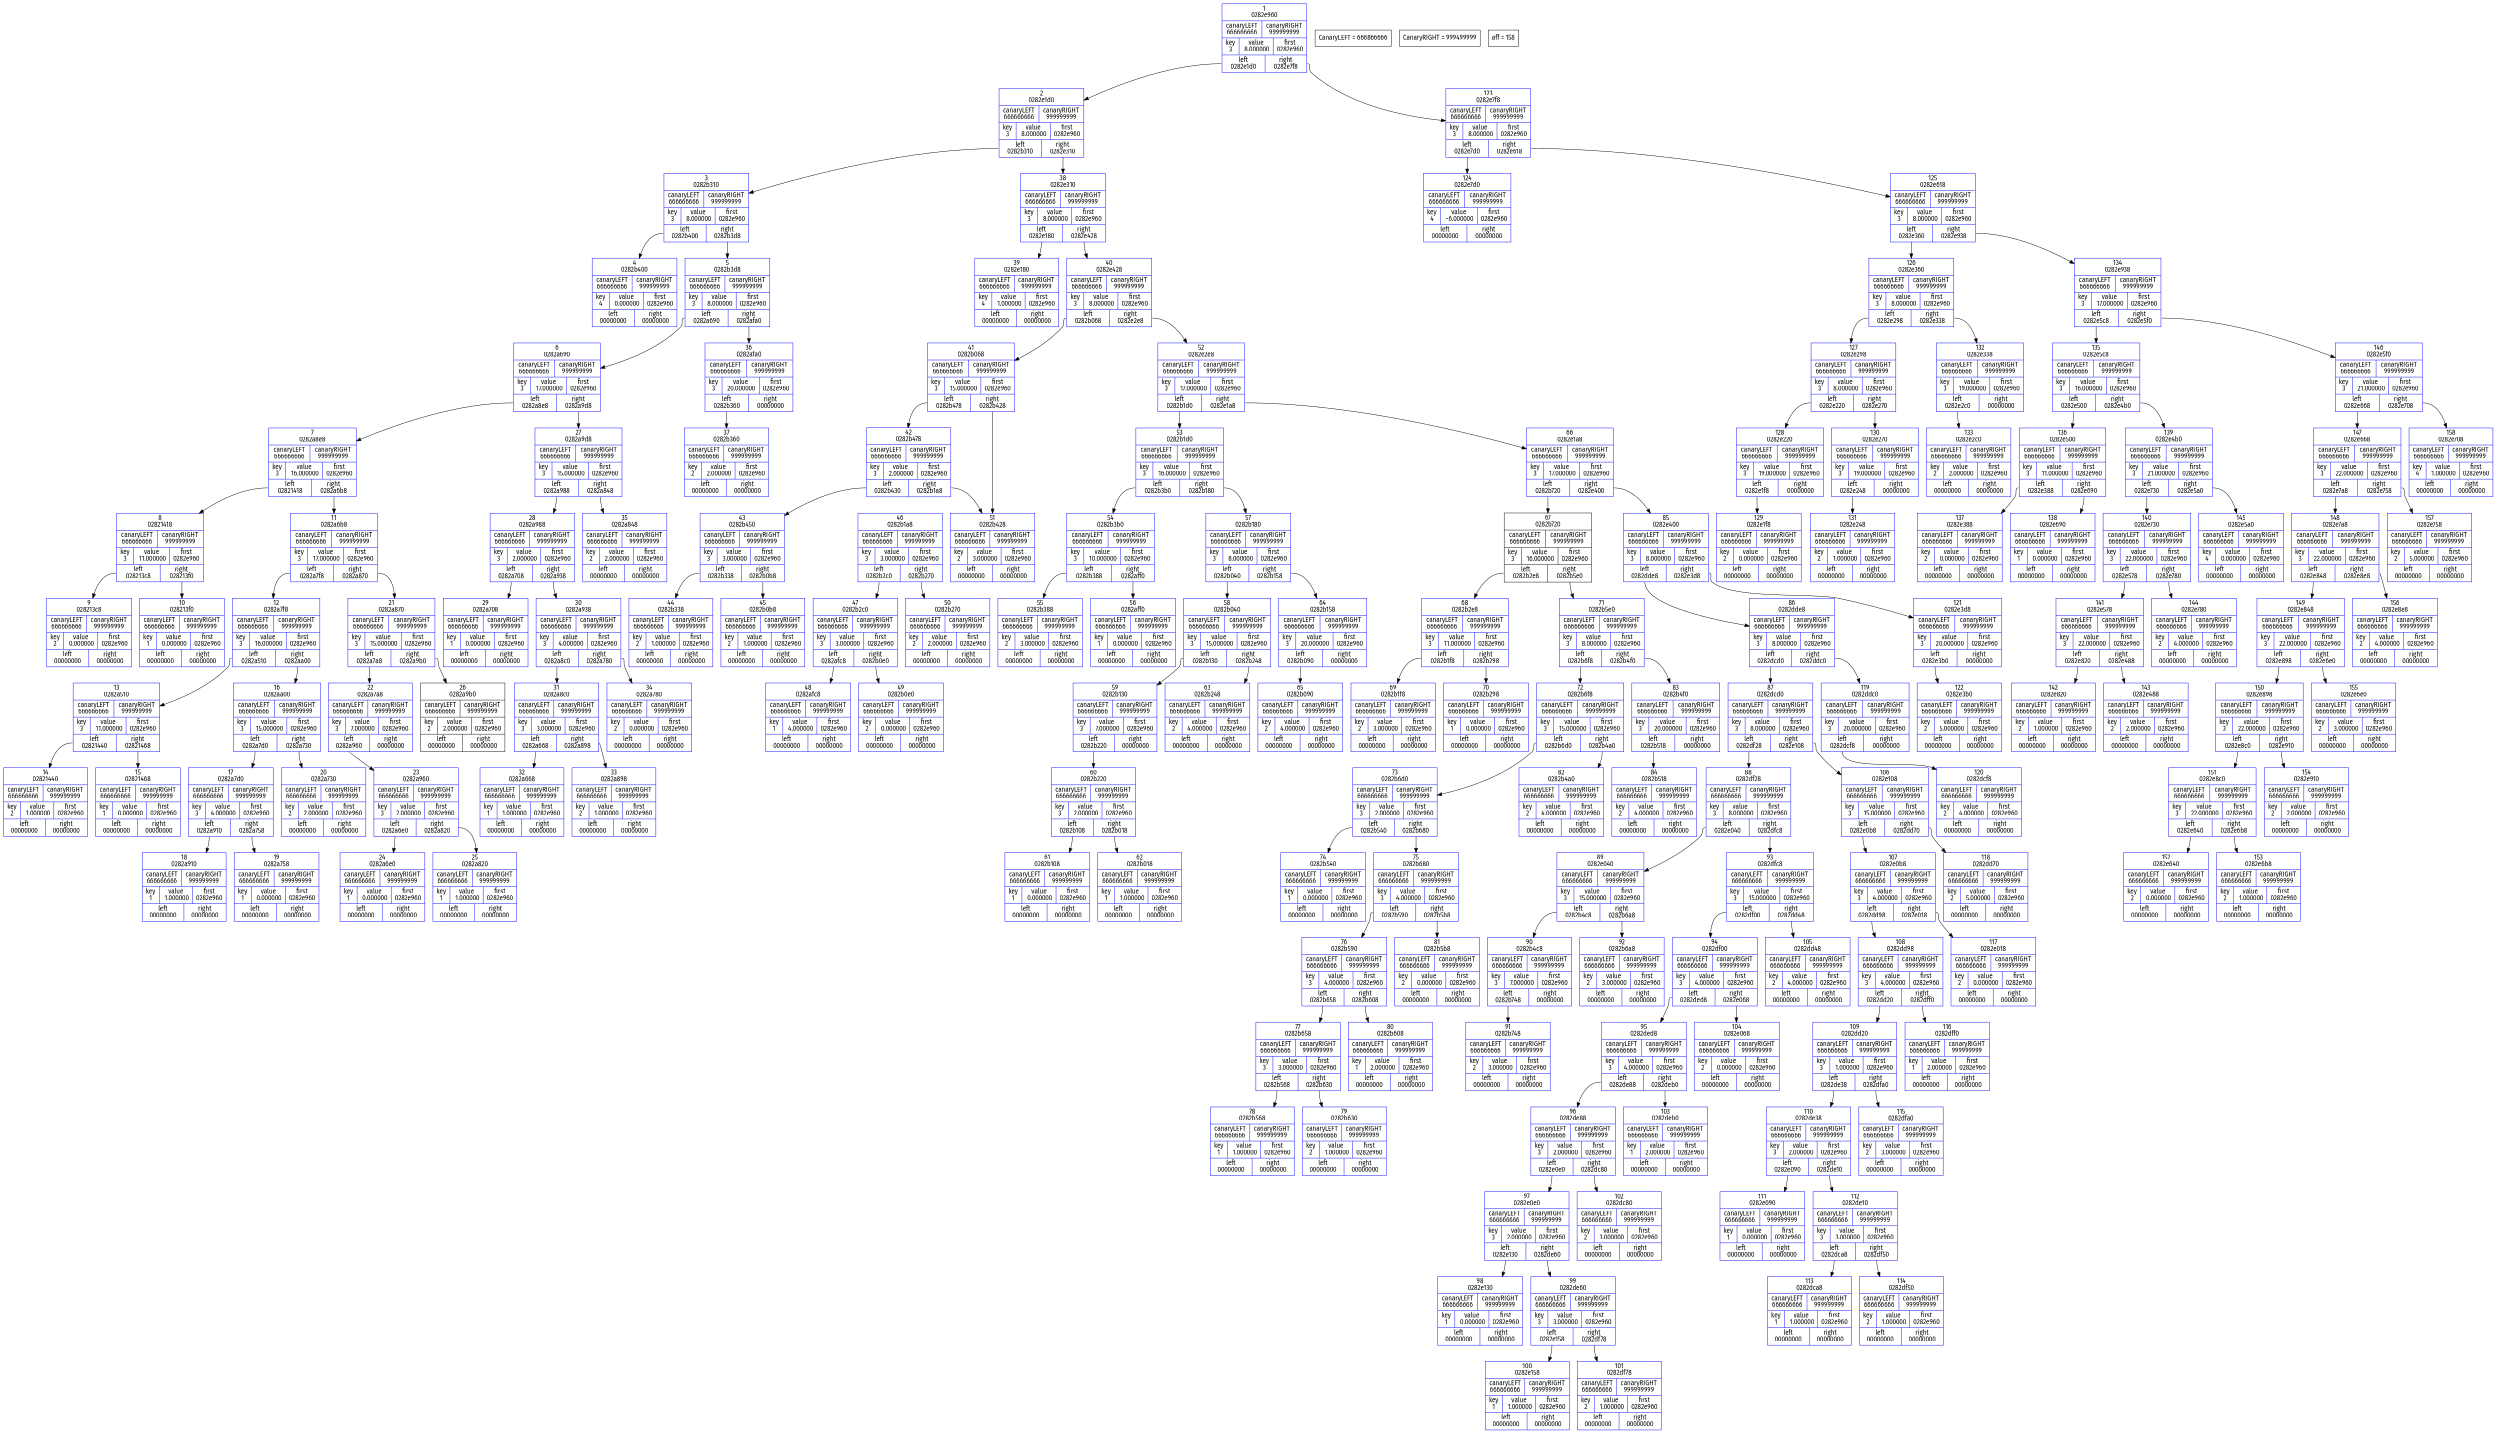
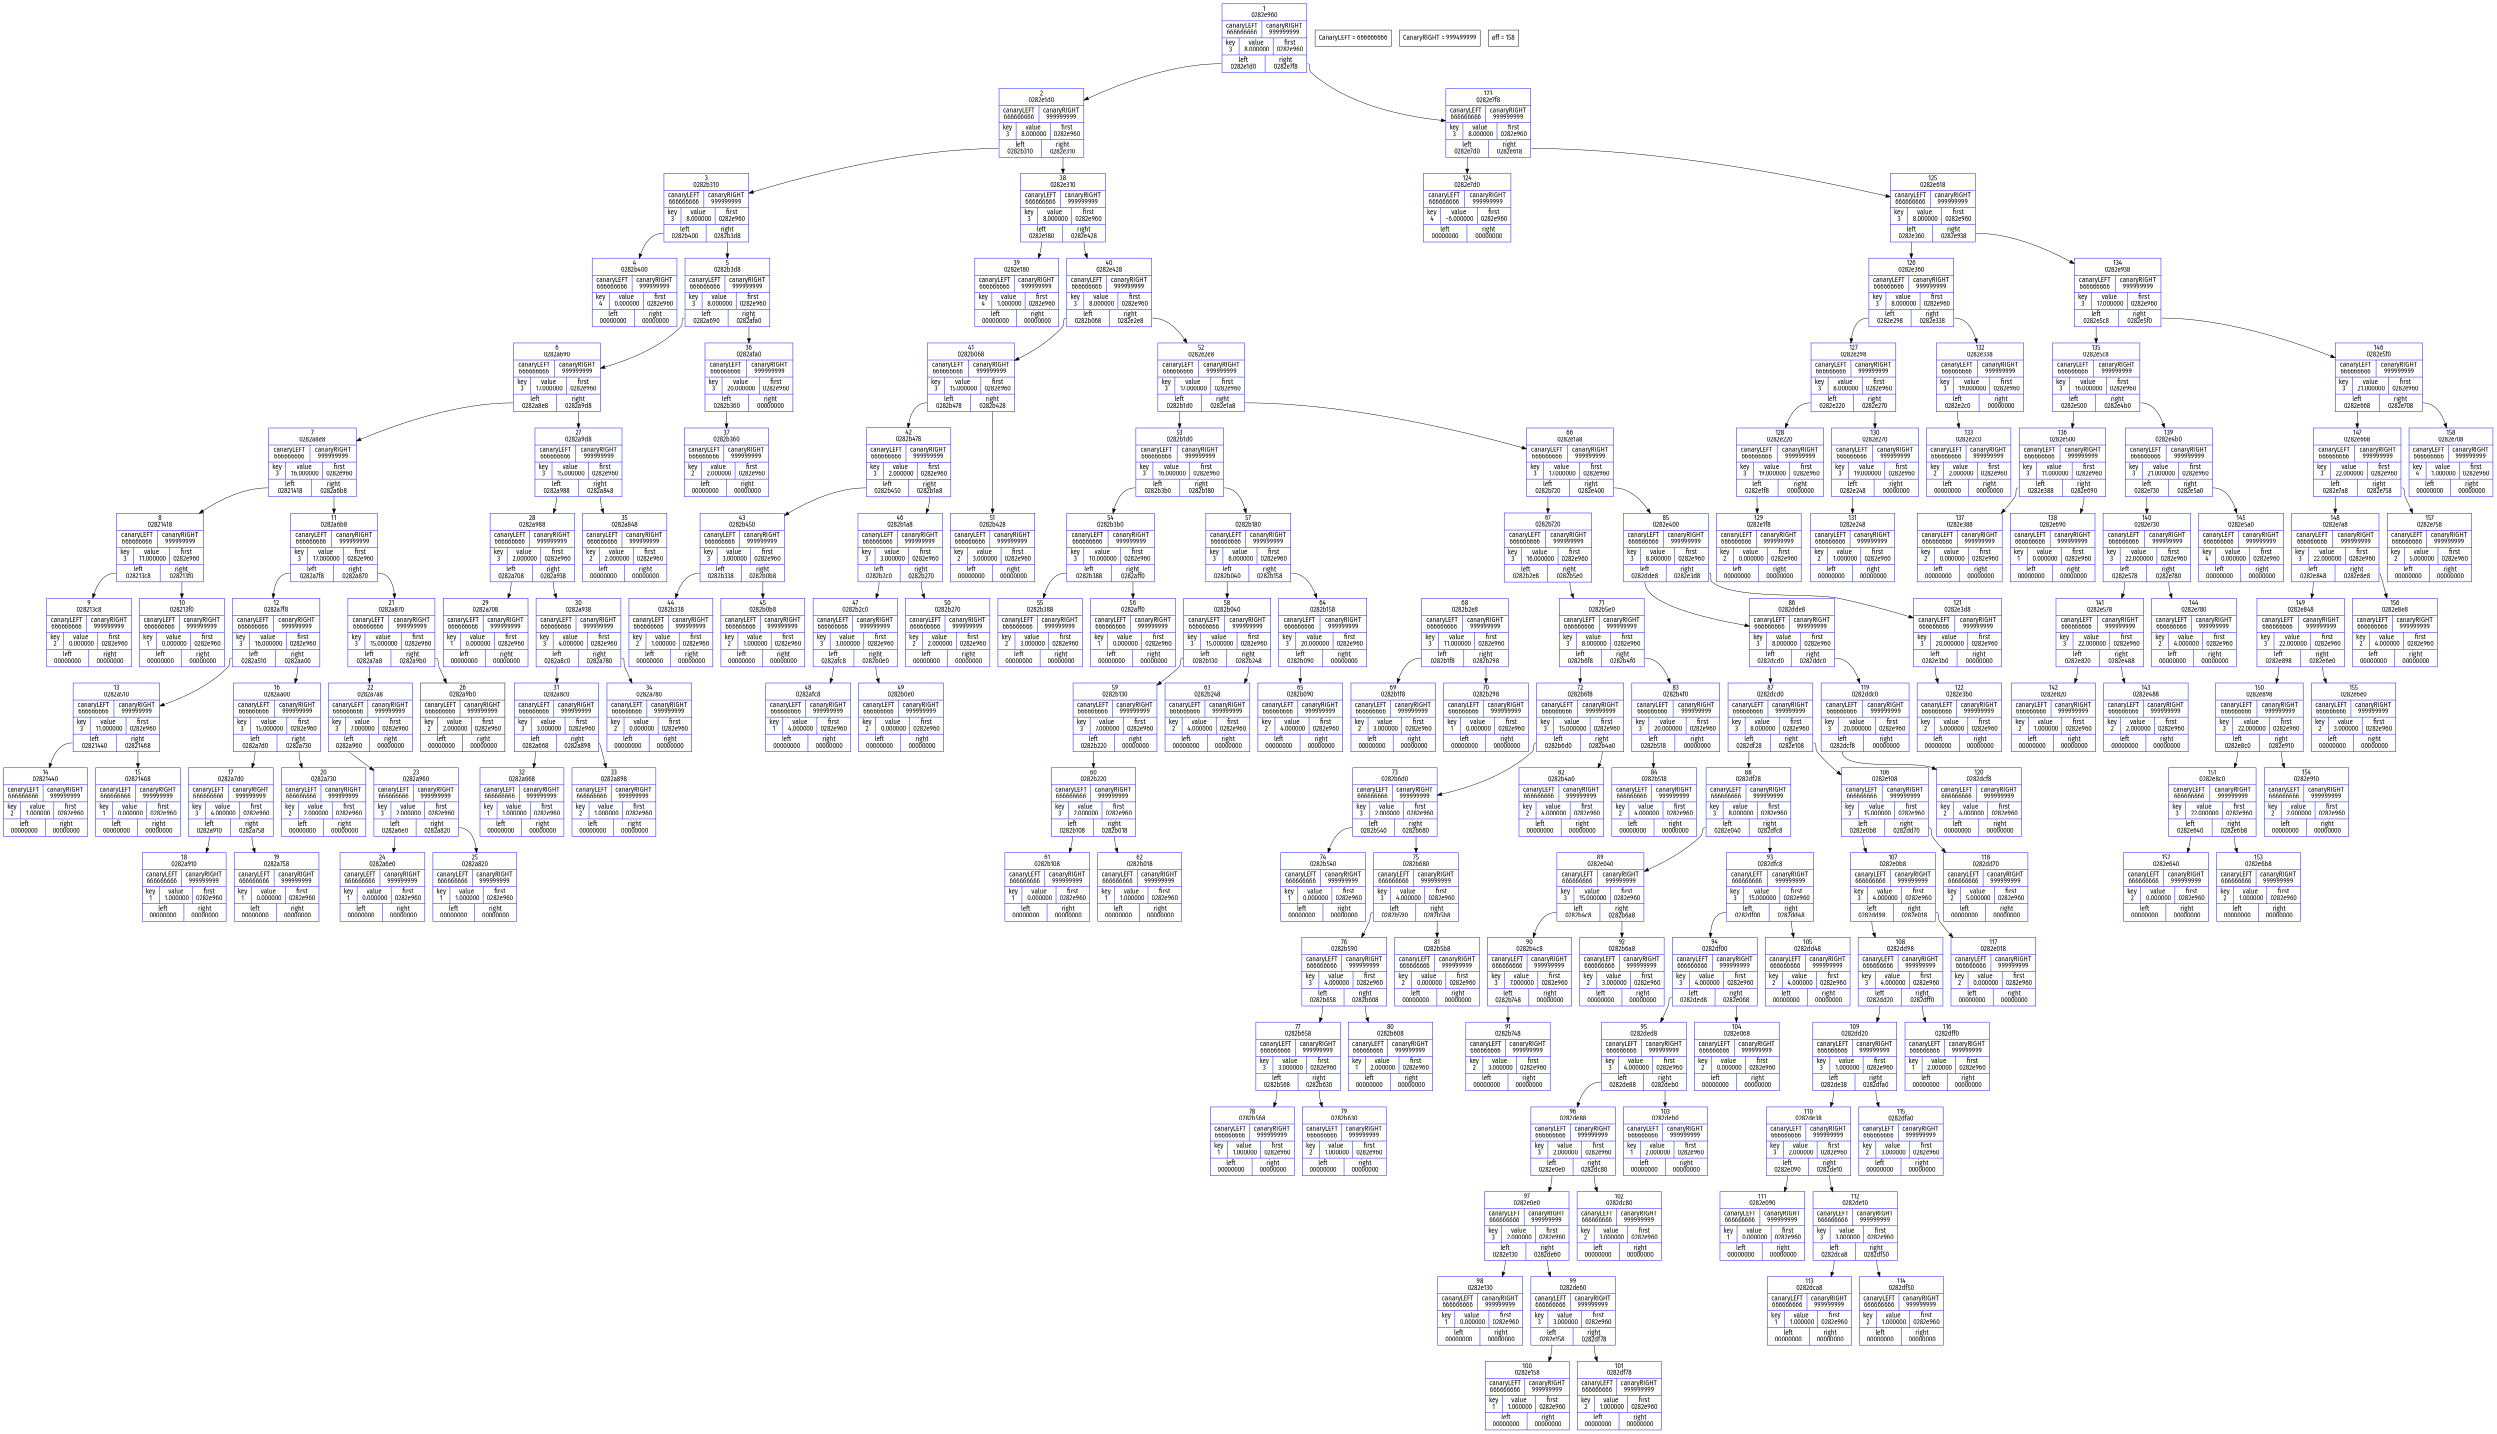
node "CanaryLEFT = 666866666": label "CanaryLEFT = 666866666" -> "CanaryLEFT = 666666666"
node "42": text "0282b430" -> "0282b450"
edge "42" -> "51": now "42" -> "46"
node "67": color black -> blue
edge "67" -> "68": removed
